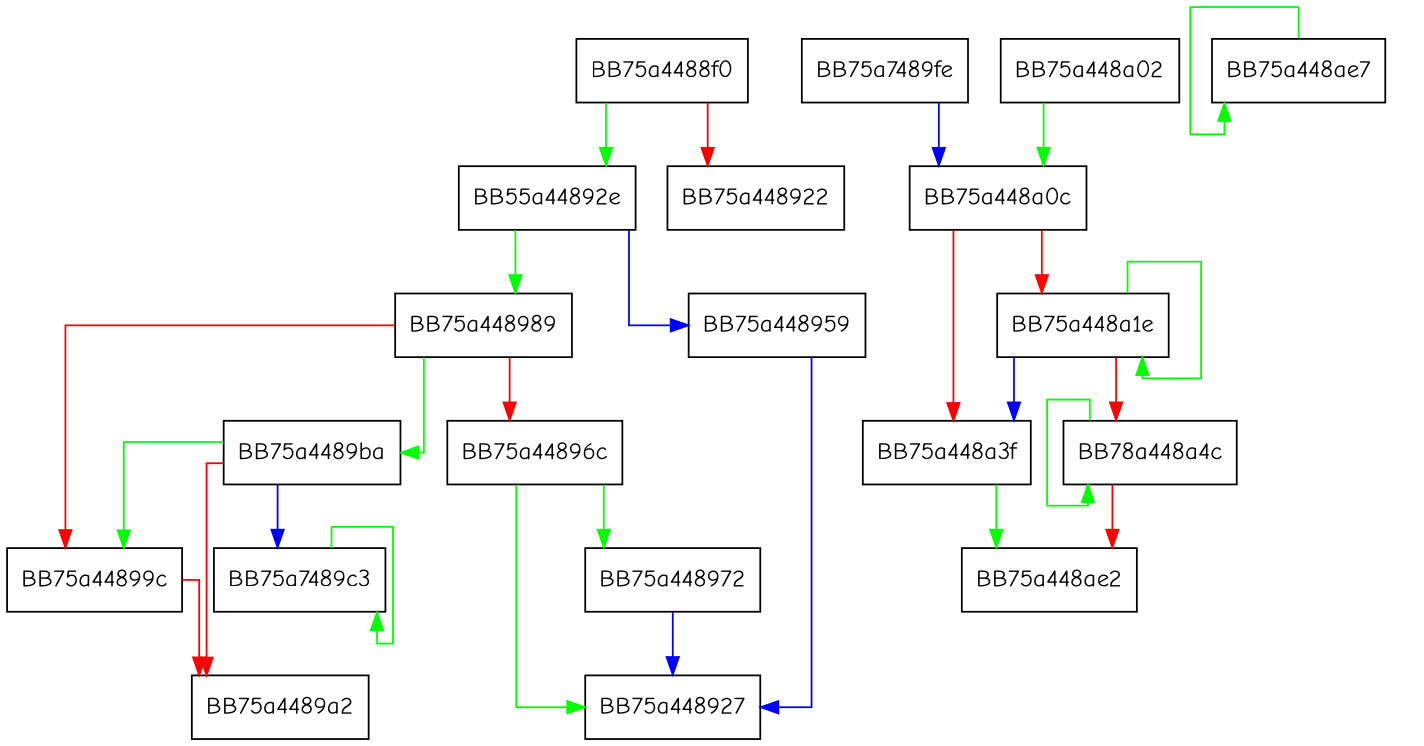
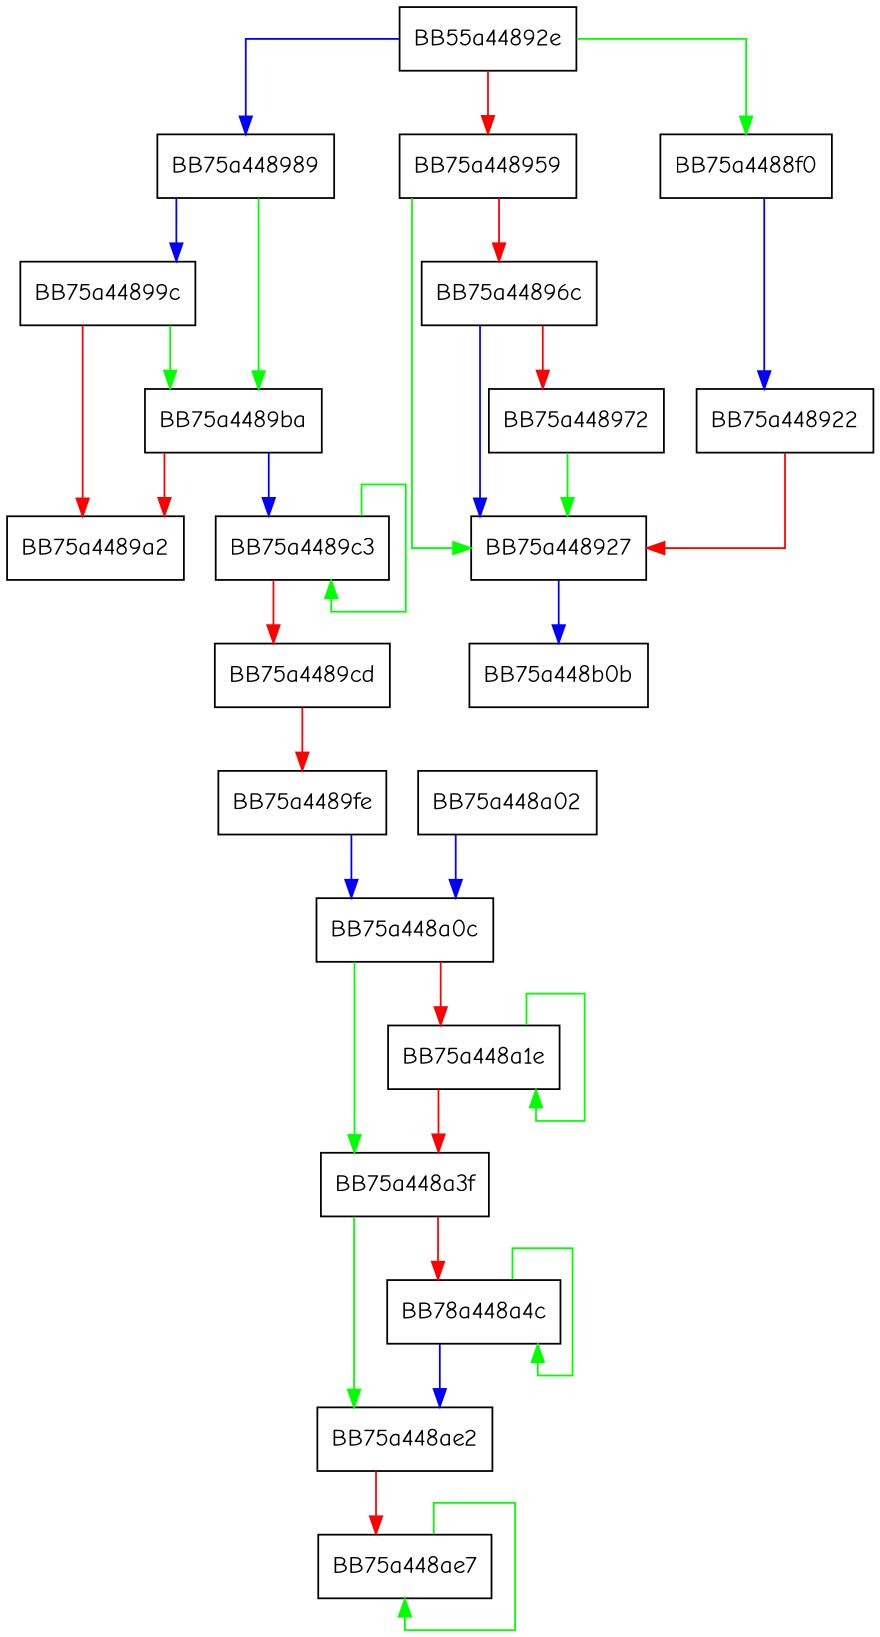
node "BB75a7489fe": label "BB75a7489fe" -> "BB75a4489fe"
edge "BB75a4488f0" -> "BB55a44892e": reversed
edge "BB75a4488f0" -> "BB75a448922": color red -> blue
edge "BB75a448a02" -> "BB75a448a0c": color green -> blue
edge "BB55a44892e" -> "BB75a448989": color green -> blue
edge "BB55a44892e" -> "BB75a448959": color blue -> red
edge "BB75a448a0c" -> "BB75a448a3f": color red -> green
edge "BB75a448989" -> "BB75a44899c": color red -> blue
edge "BB75a448989" -> "BB75a44896c": now "BB75a448959" -> "BB75a44896c"
edge "BB75a448a1e" -> "BB75a448a3f": color blue -> red
edge "BB75a448a1e" -> "BB78a448a4c": now "BB75a448a3f" -> "BB78a448a4c"
edge "BB75a4489ba" -> "BB75a44899c": reversed
edge "BB75a44896c" -> "BB75a448972": color green -> red
edge "BB78a448a4c" -> "BB75a448ae2": color red -> blue
edge "BB75a448922" -> "BB75a448927": added
edge "BB75a448959" -> "BB75a448927": color blue -> green
node "BB75a7489c3": label "BB75a7489c3" -> "BB75a4489c3"
edge "BB75a44896c" -> "BB75a448927": color green -> blue
edge "BB75a448972" -> "BB75a448927": color blue -> green
node "BB75a4489cd": added
node "BB75a448b0b": added
edge "BB75a448ae2" -> "BB75a448ae7": added
